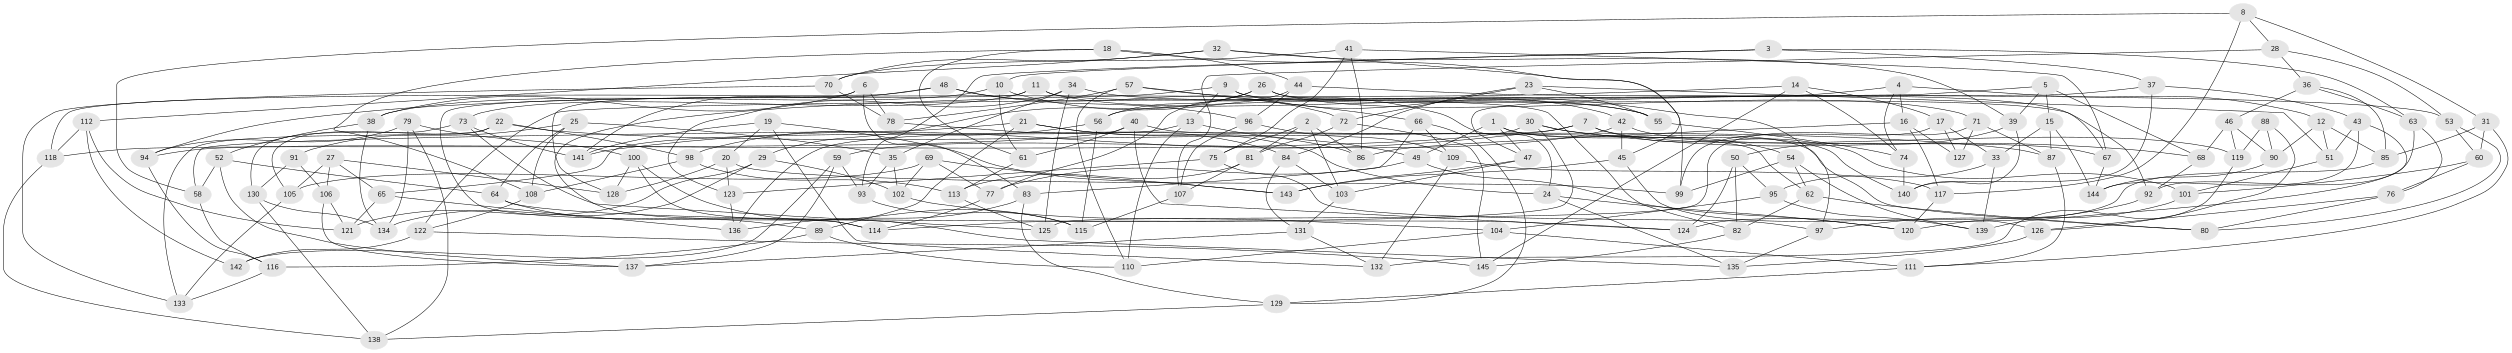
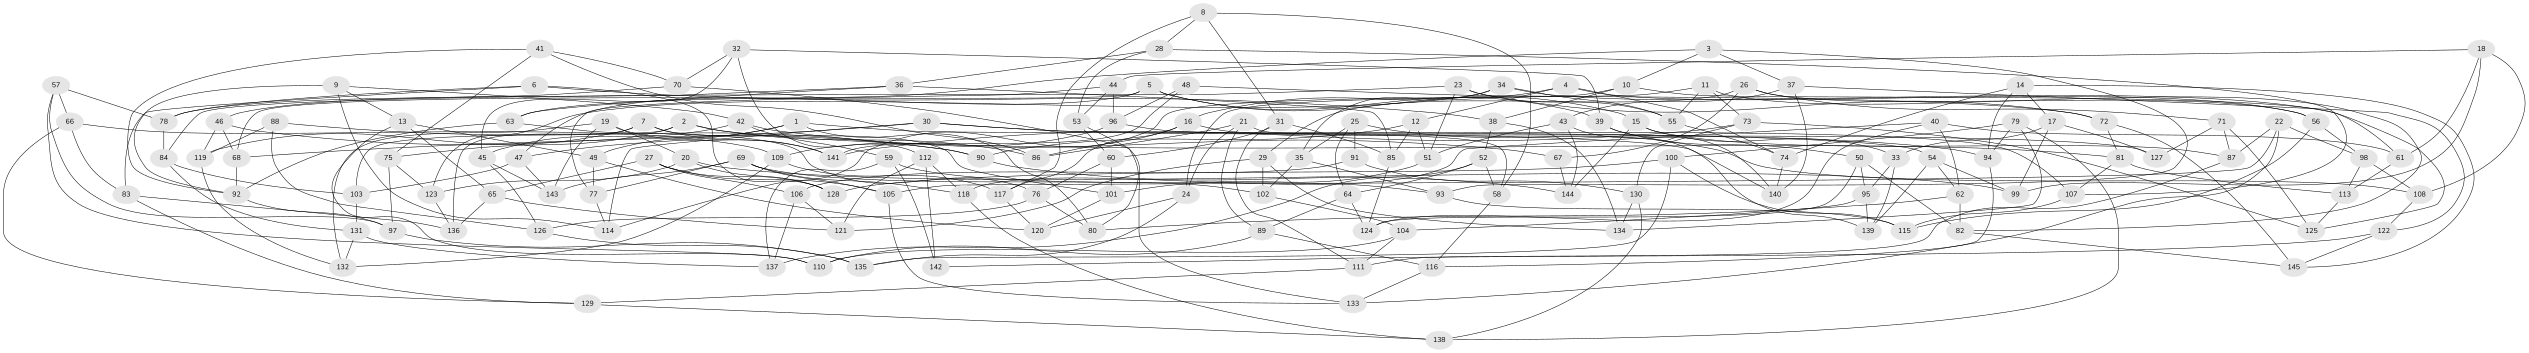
edge "41" -- "67": now "41" -- "92"
edge "48" -- "118": now "69" -- "118"
